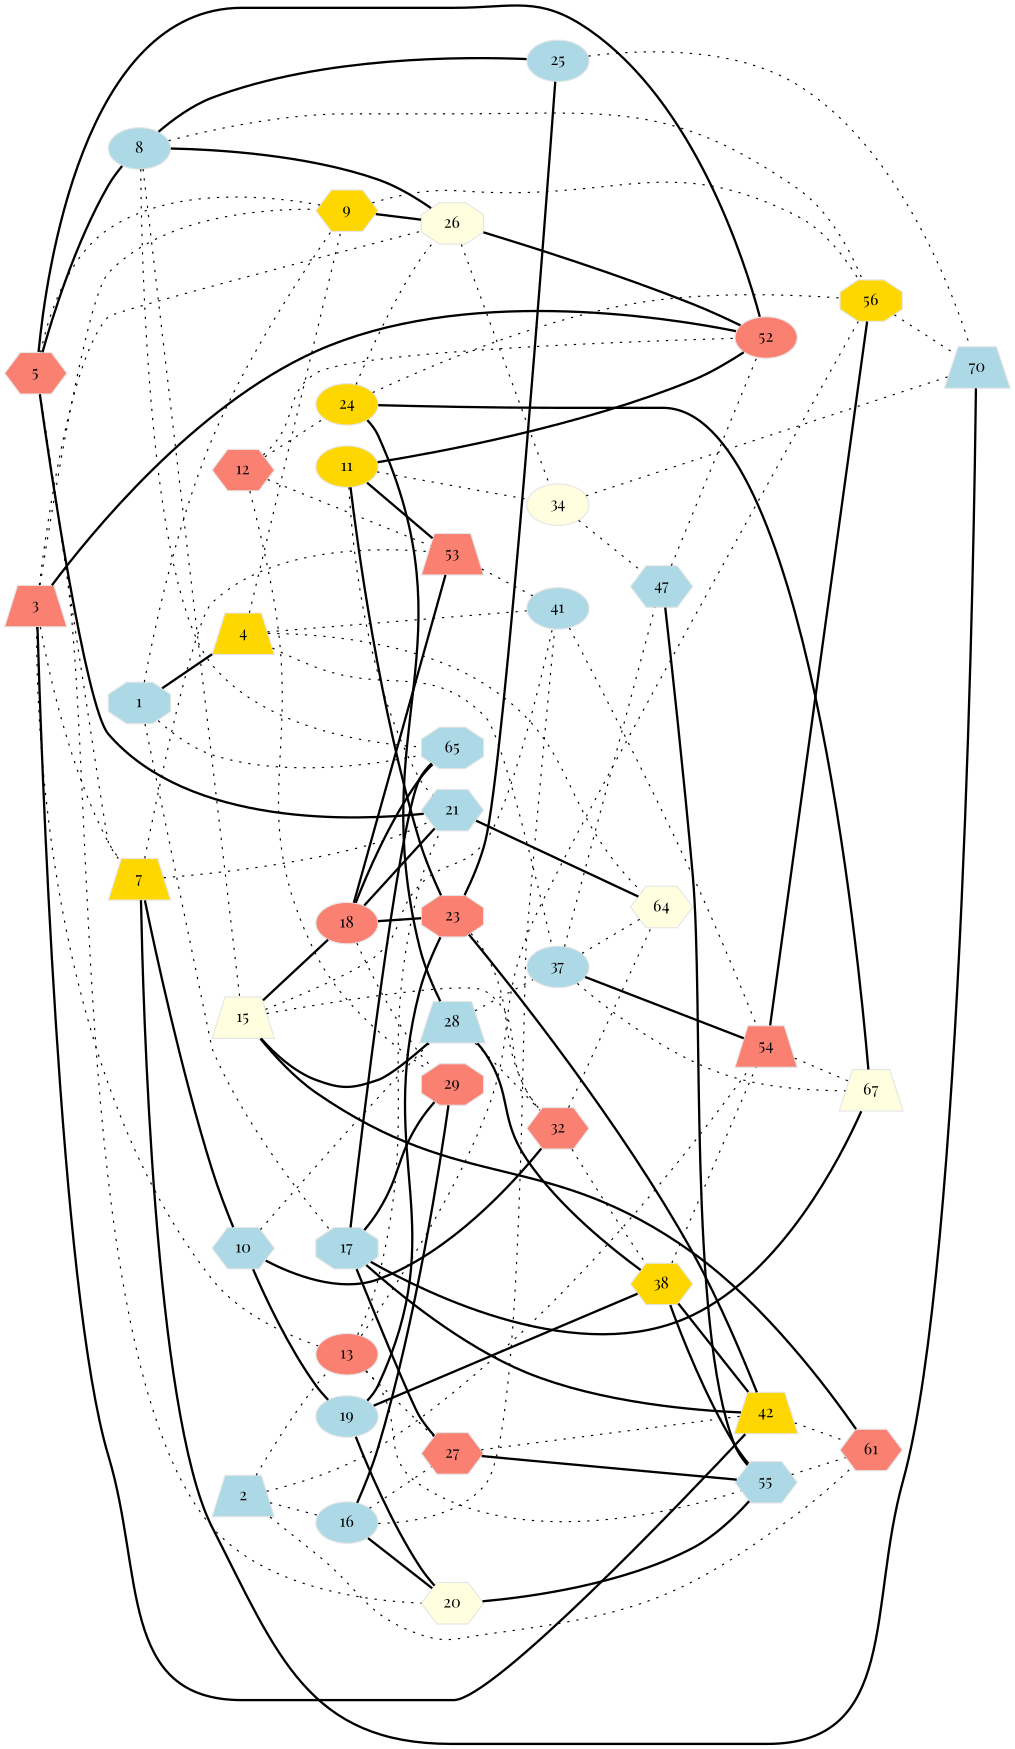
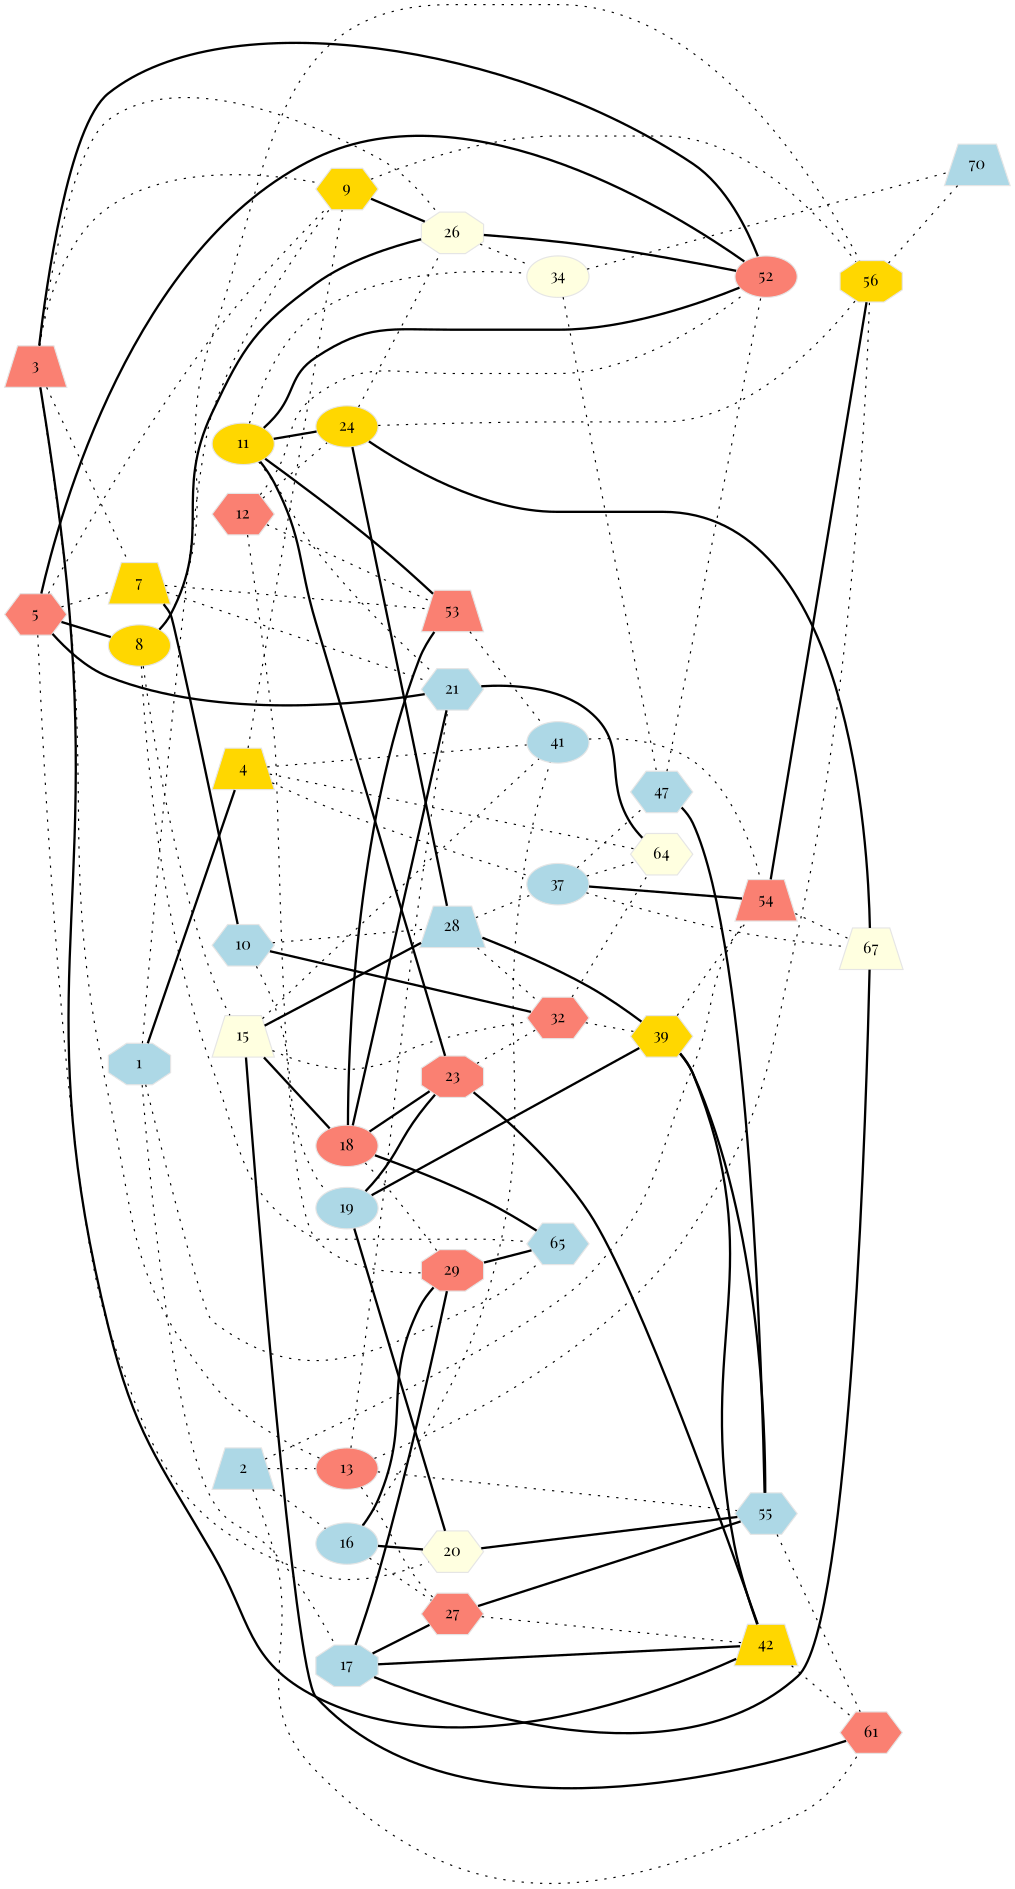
node "25": removed
node "8": fillcolor lightblue -> gold
edge "24" -- "11": added
node "65": shape octagon -> hexagon
edge "65" -- "17": now "65" -- "29"
node "38": label "38" -> "39"
edge "10" -- "19": style bold -> dotted
edge "70" -- "7": removed
